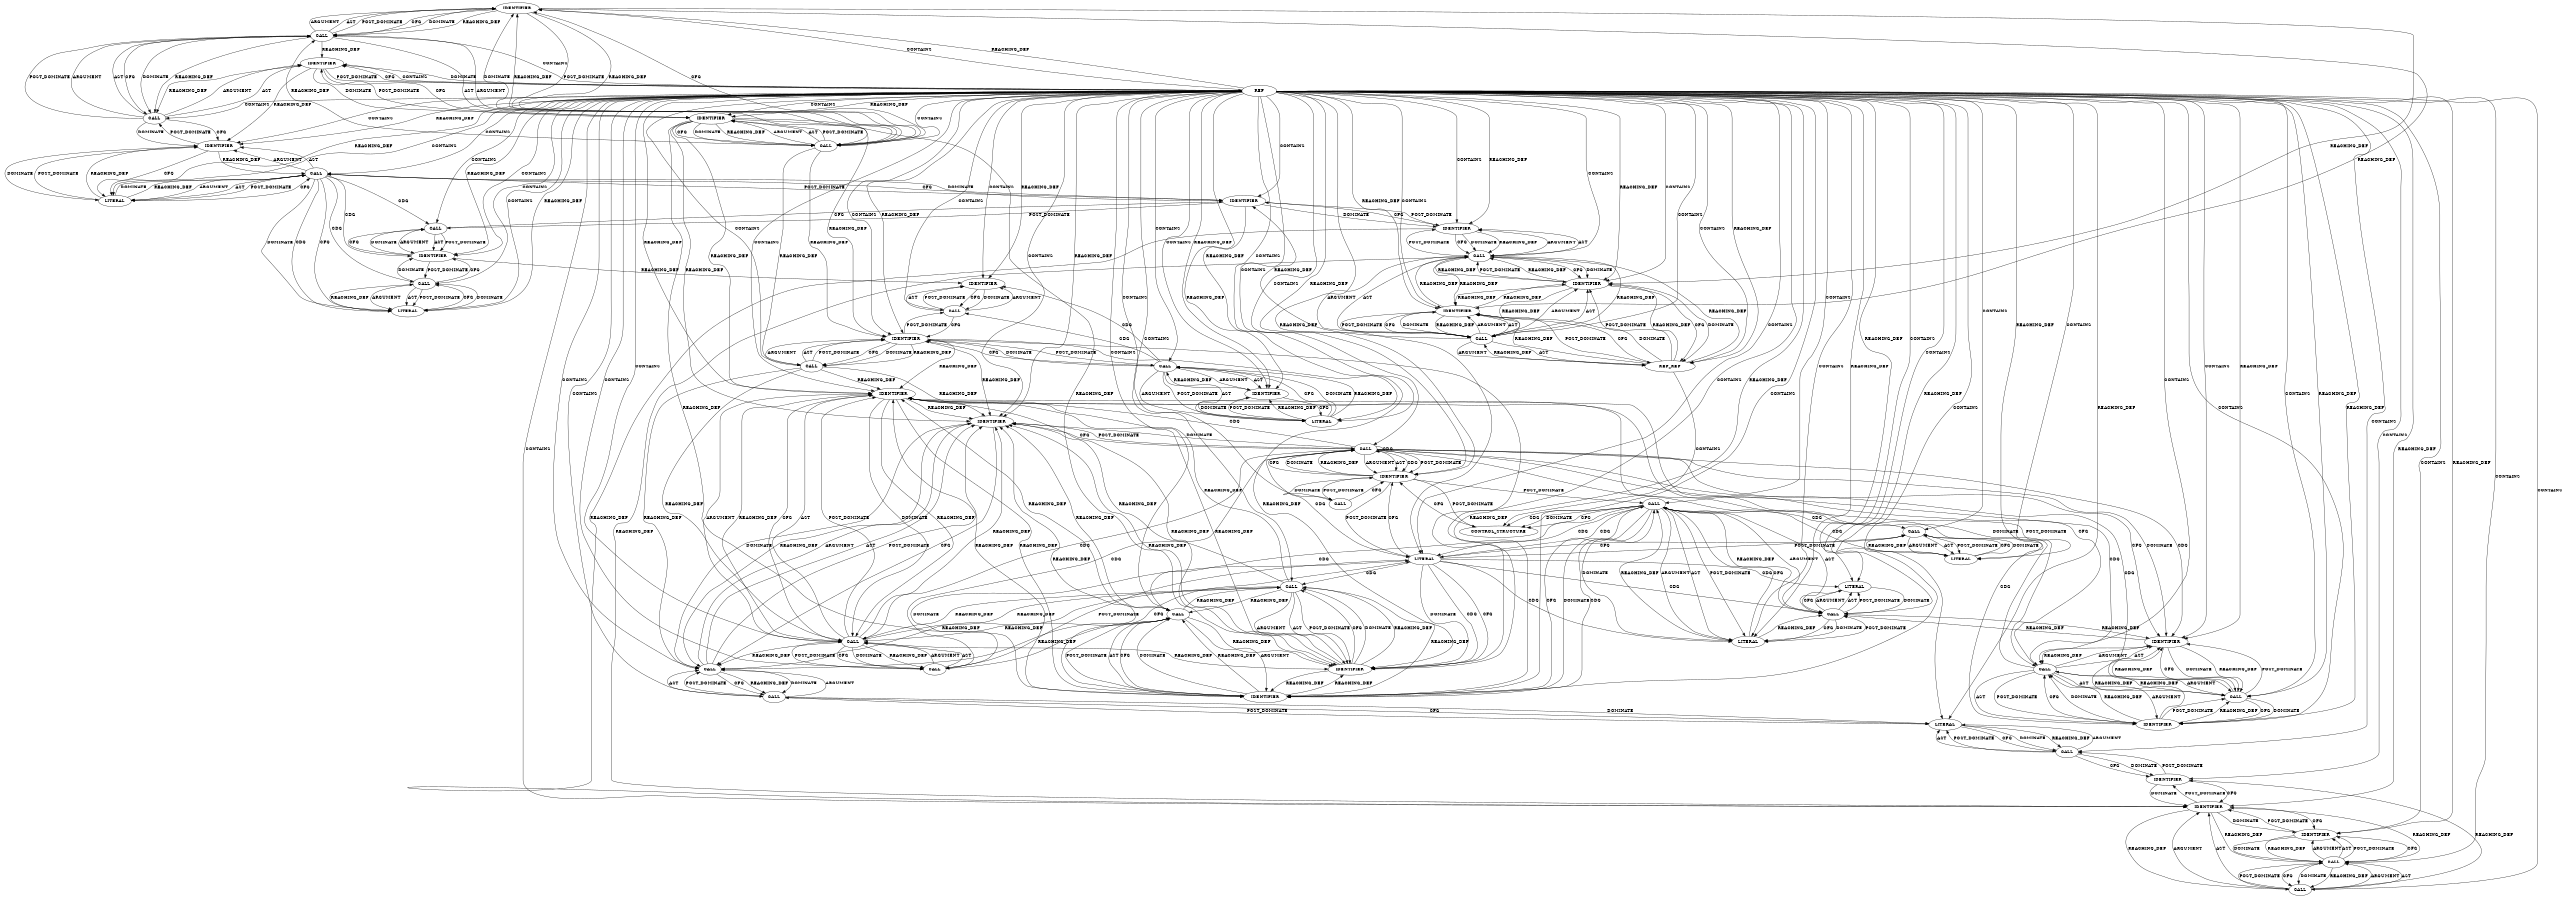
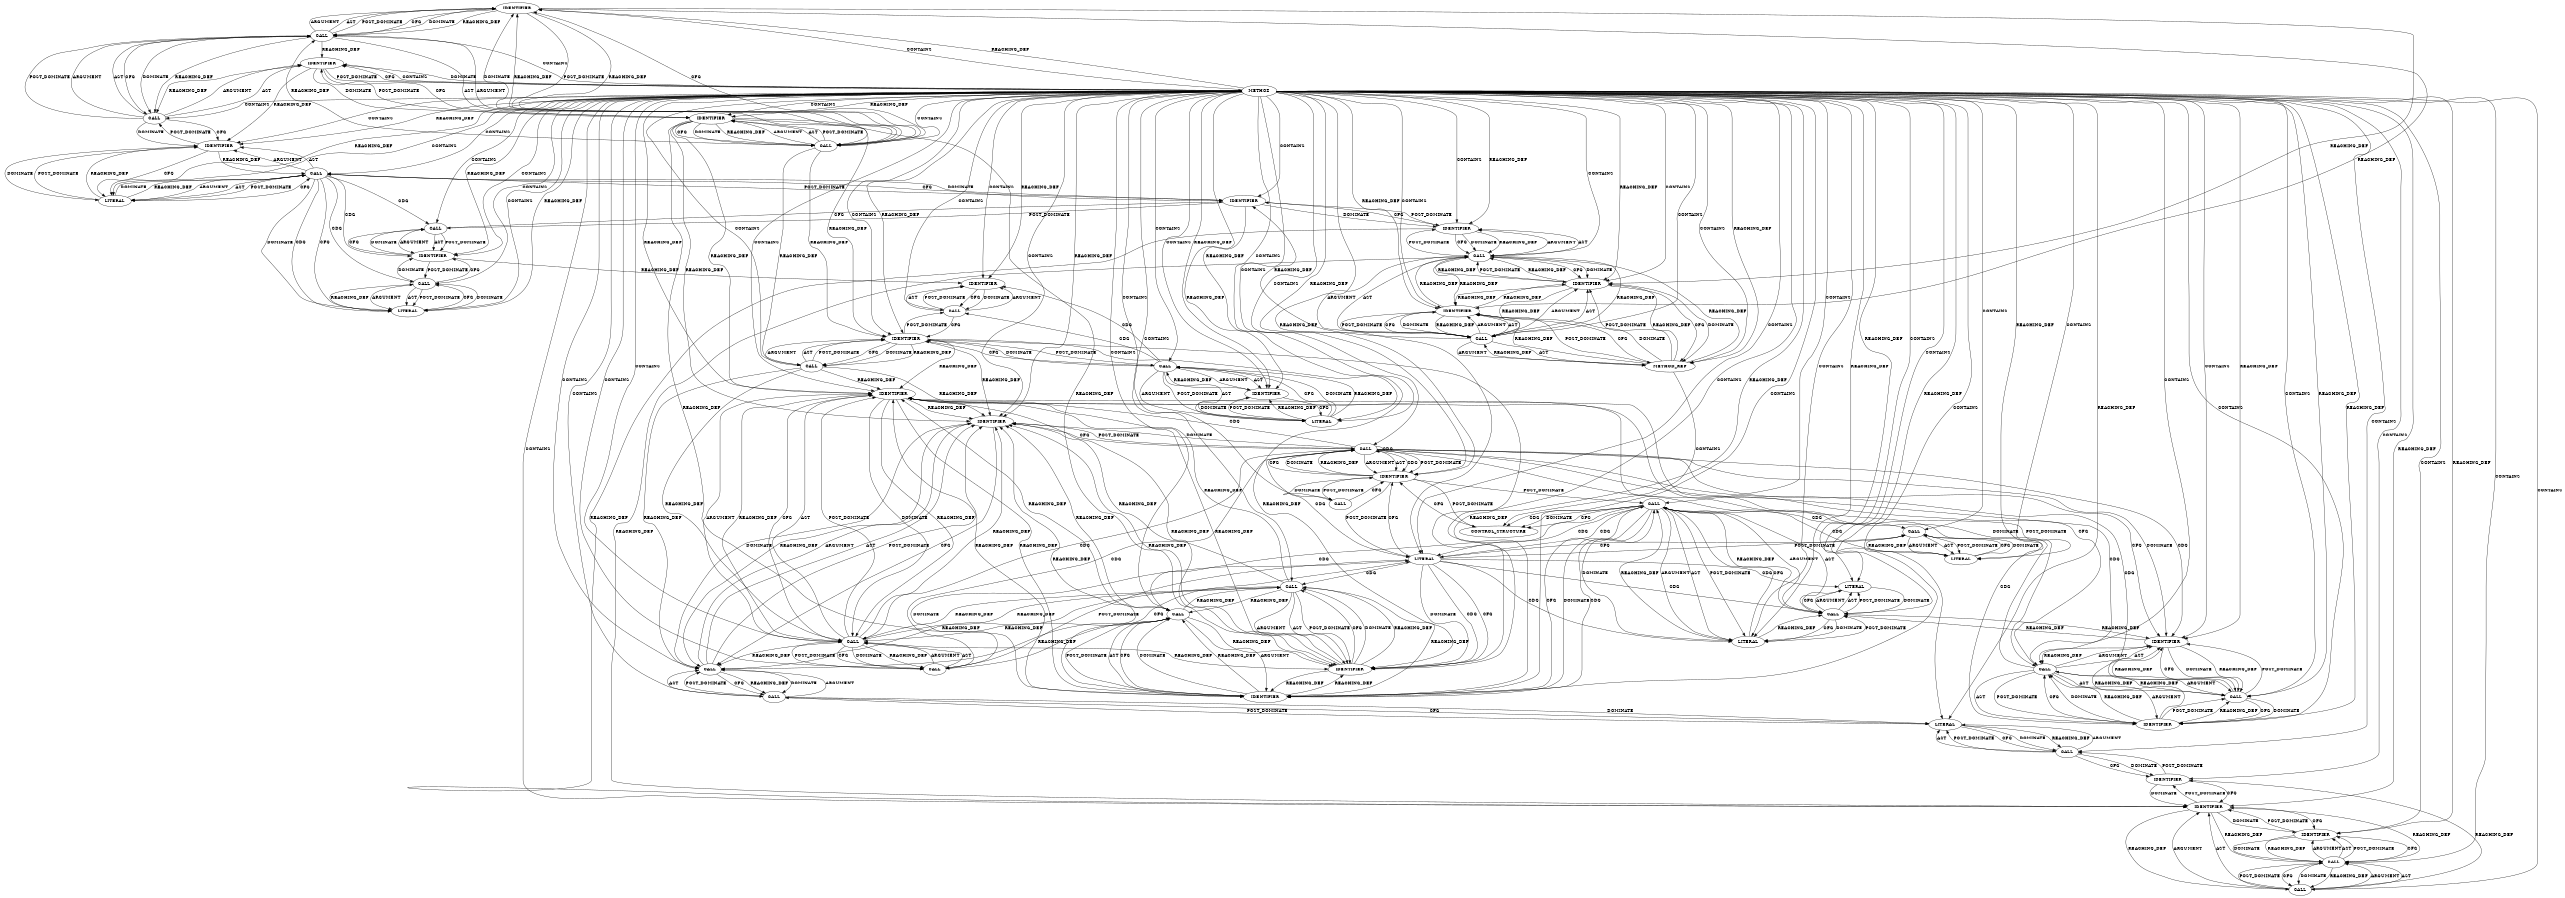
node "REF": label "REF" -> "METHOD"
node "REF_REF": label "REF_REF" -> "METHOD_REF"
